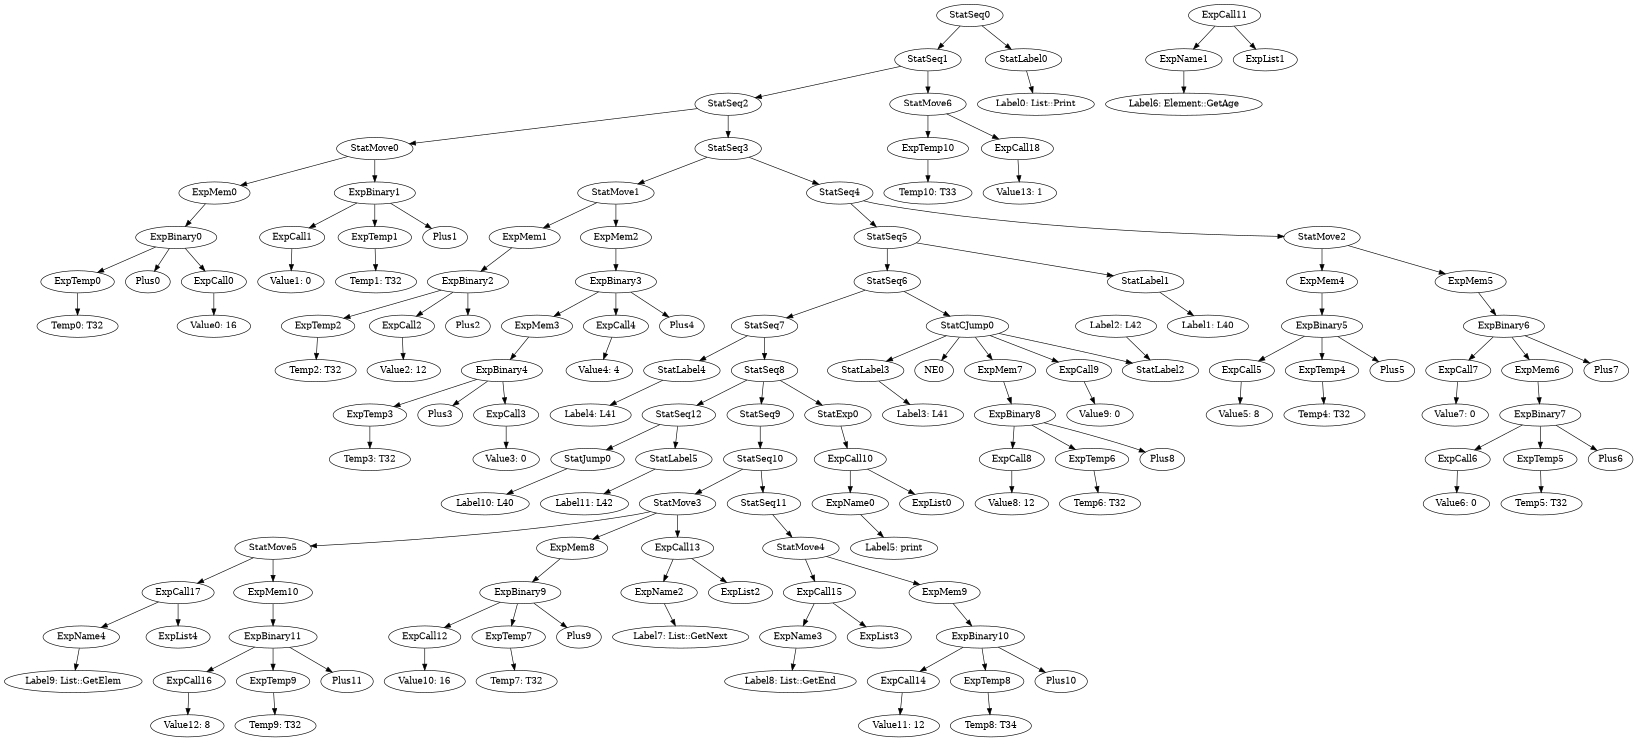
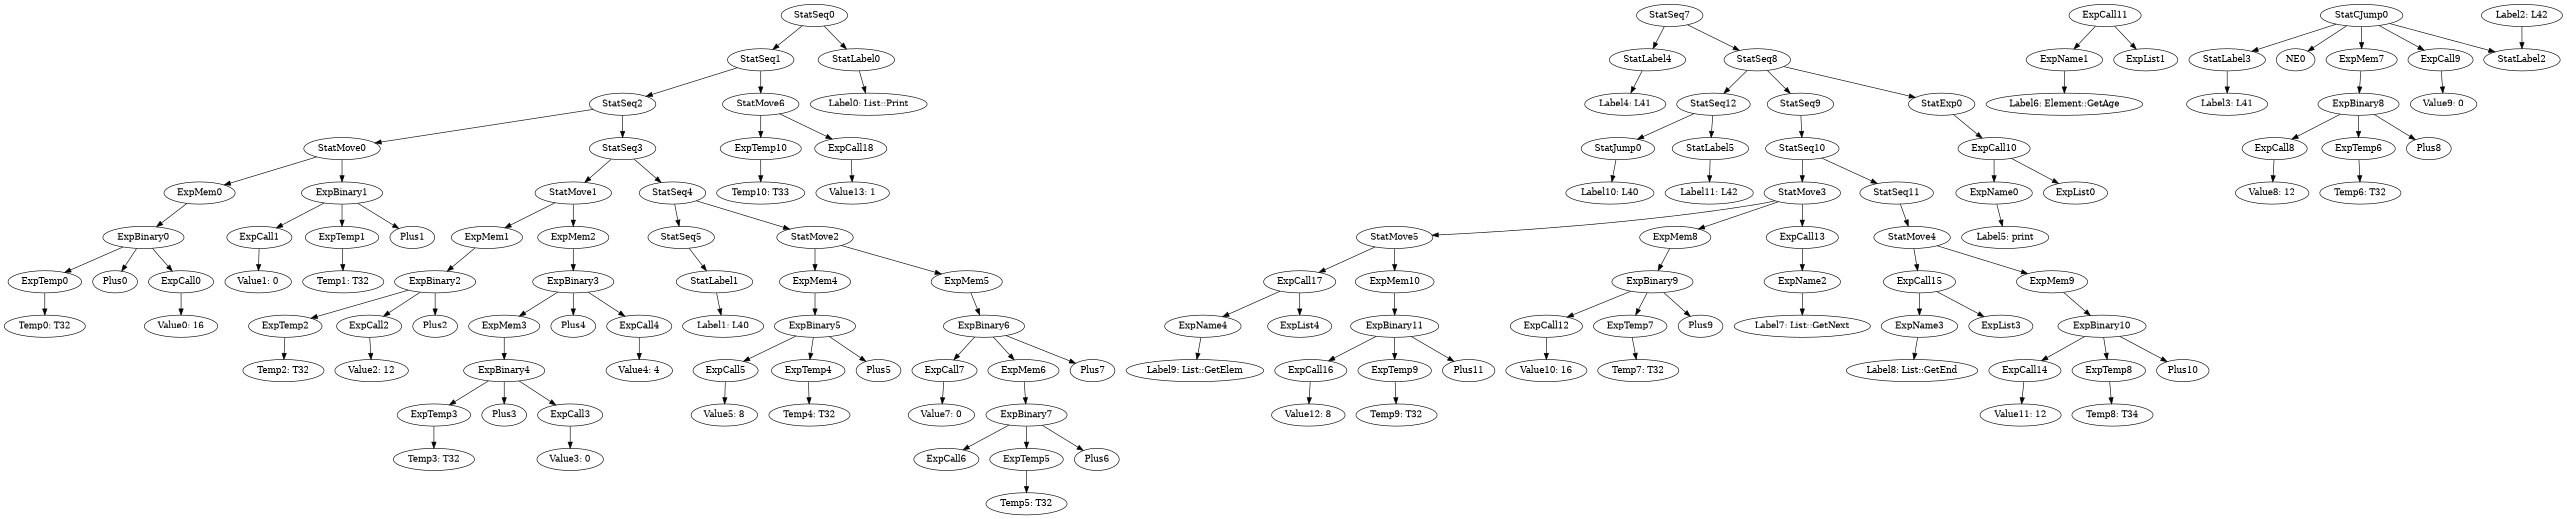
node "StatSeq6": removed
node "Value6: 0": removed
node "ExpList2": removed
